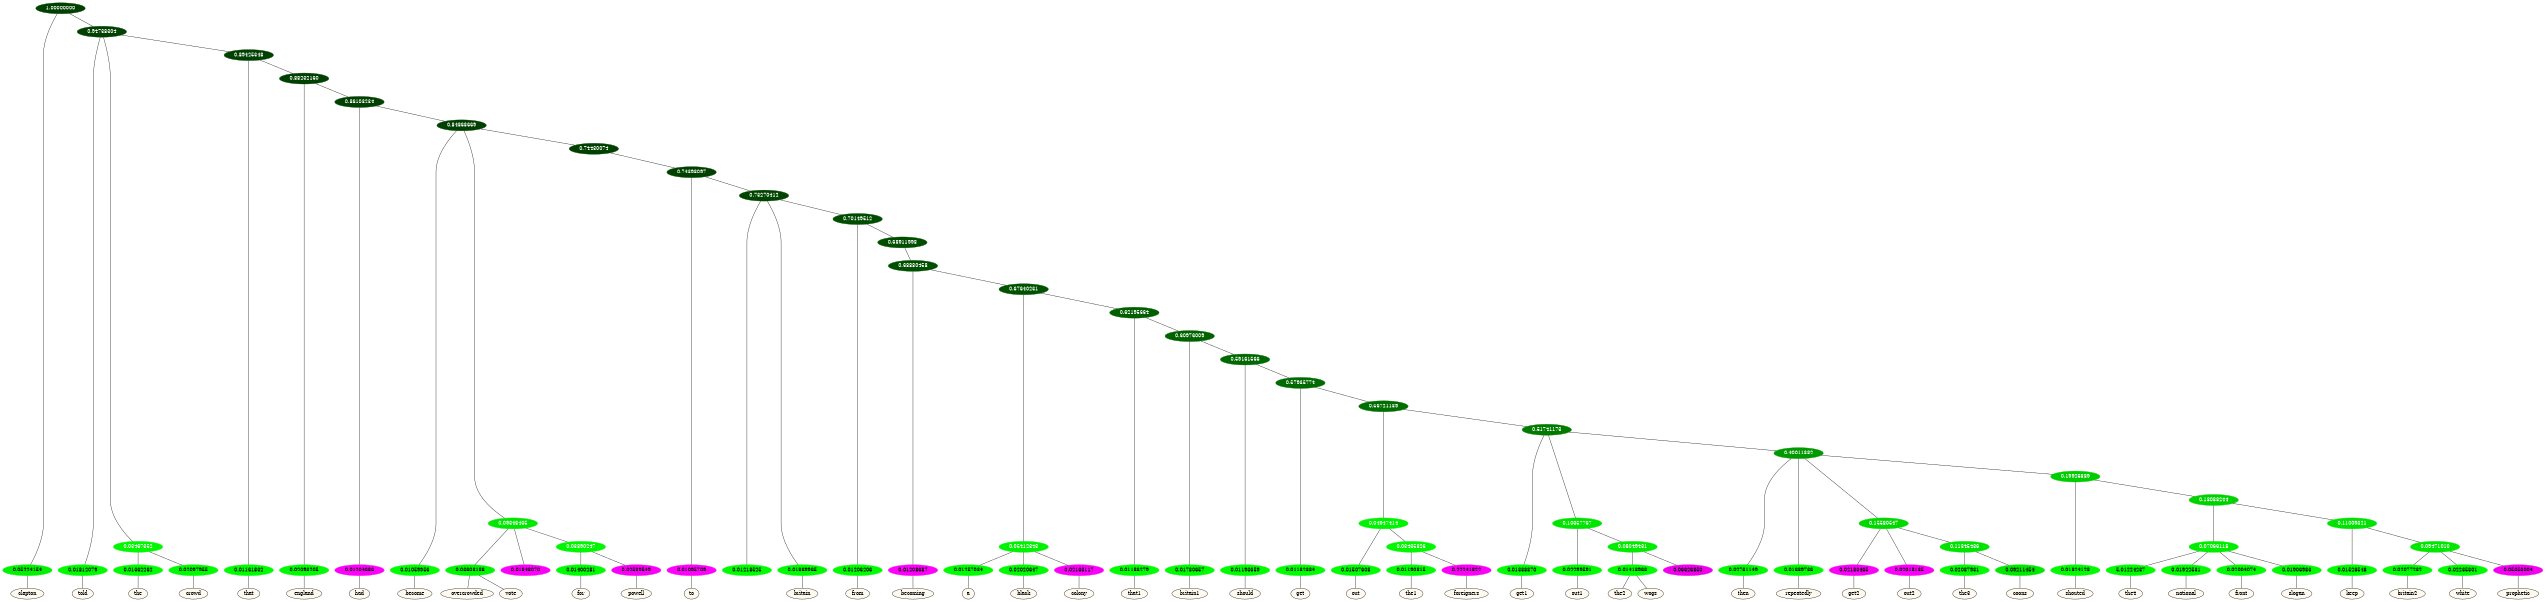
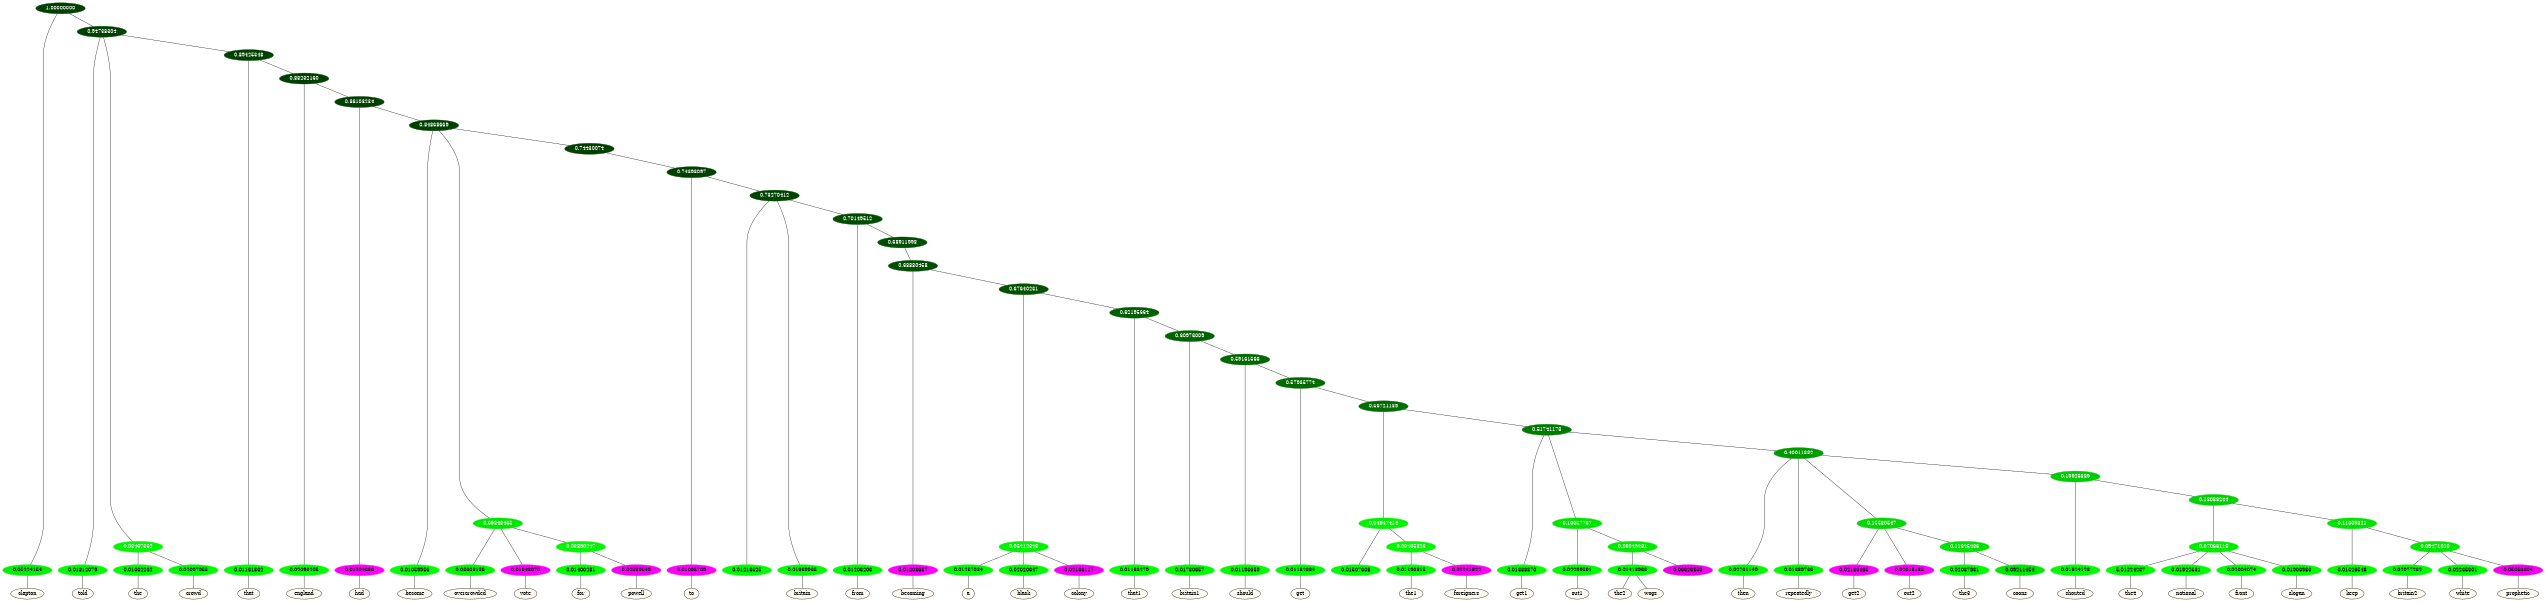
node "0.22241822": label "0.22241822" -> "0.02241822"
edge "0.03608186" -- "vote": now "0.01848070" -- "vote"
node "out": removed
